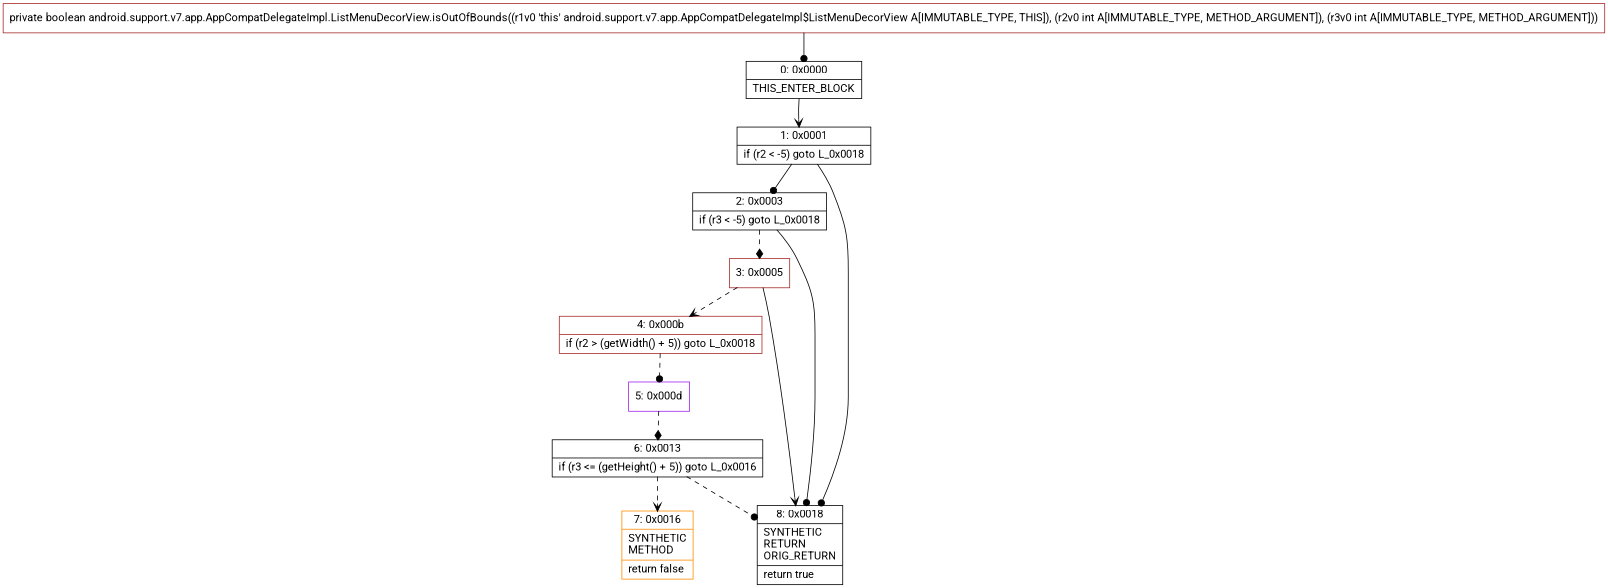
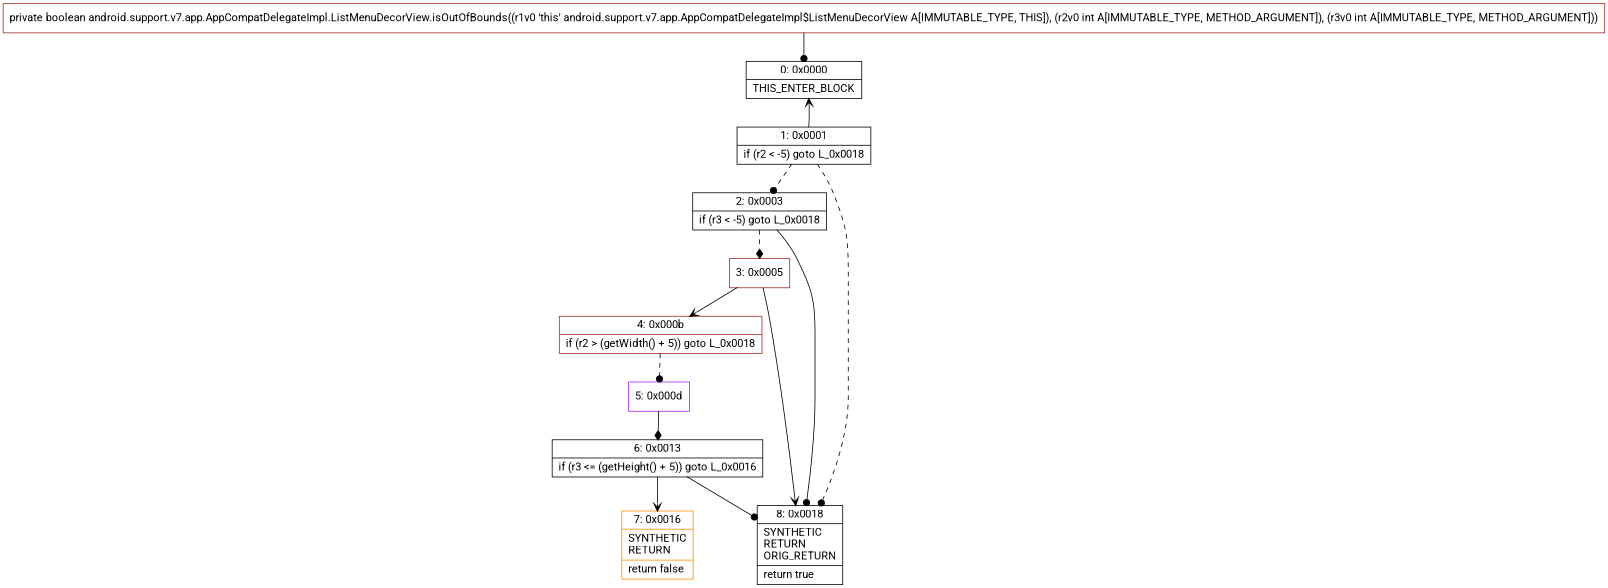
edge "0: 0x0000" -> "1: 0x0001": reversed
edge "1: 0x0001" -> "2: 0x0003": style solid -> dashed
edge "3: 0x0005" -> "4: 0x000b": style dashed -> solid
edge "1: 0x0001" -> "8: 0x0018": style solid -> dashed
edge "5: 0x000d" -> "6: 0x0013": style dashed -> solid
edge "6: 0x0013" -> "7: 0x0016": style dashed -> solid
edge "6: 0x0013" -> "8: 0x0018": style dashed -> solid
node "7: 0x0016": text "METHOD" -> "RETURN"
